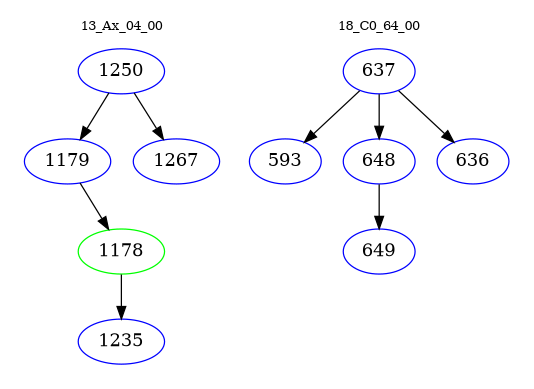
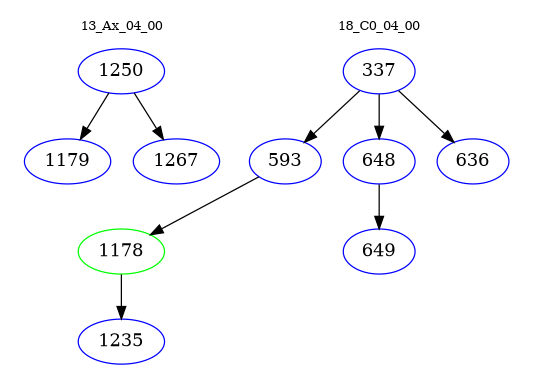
cluster "18_C0_64_00": label "18_C0_64_00" -> "18_C0_04_00"
node "637": label "637" -> "337"
edge "1179" -> "1178": now "593" -> "1178"
